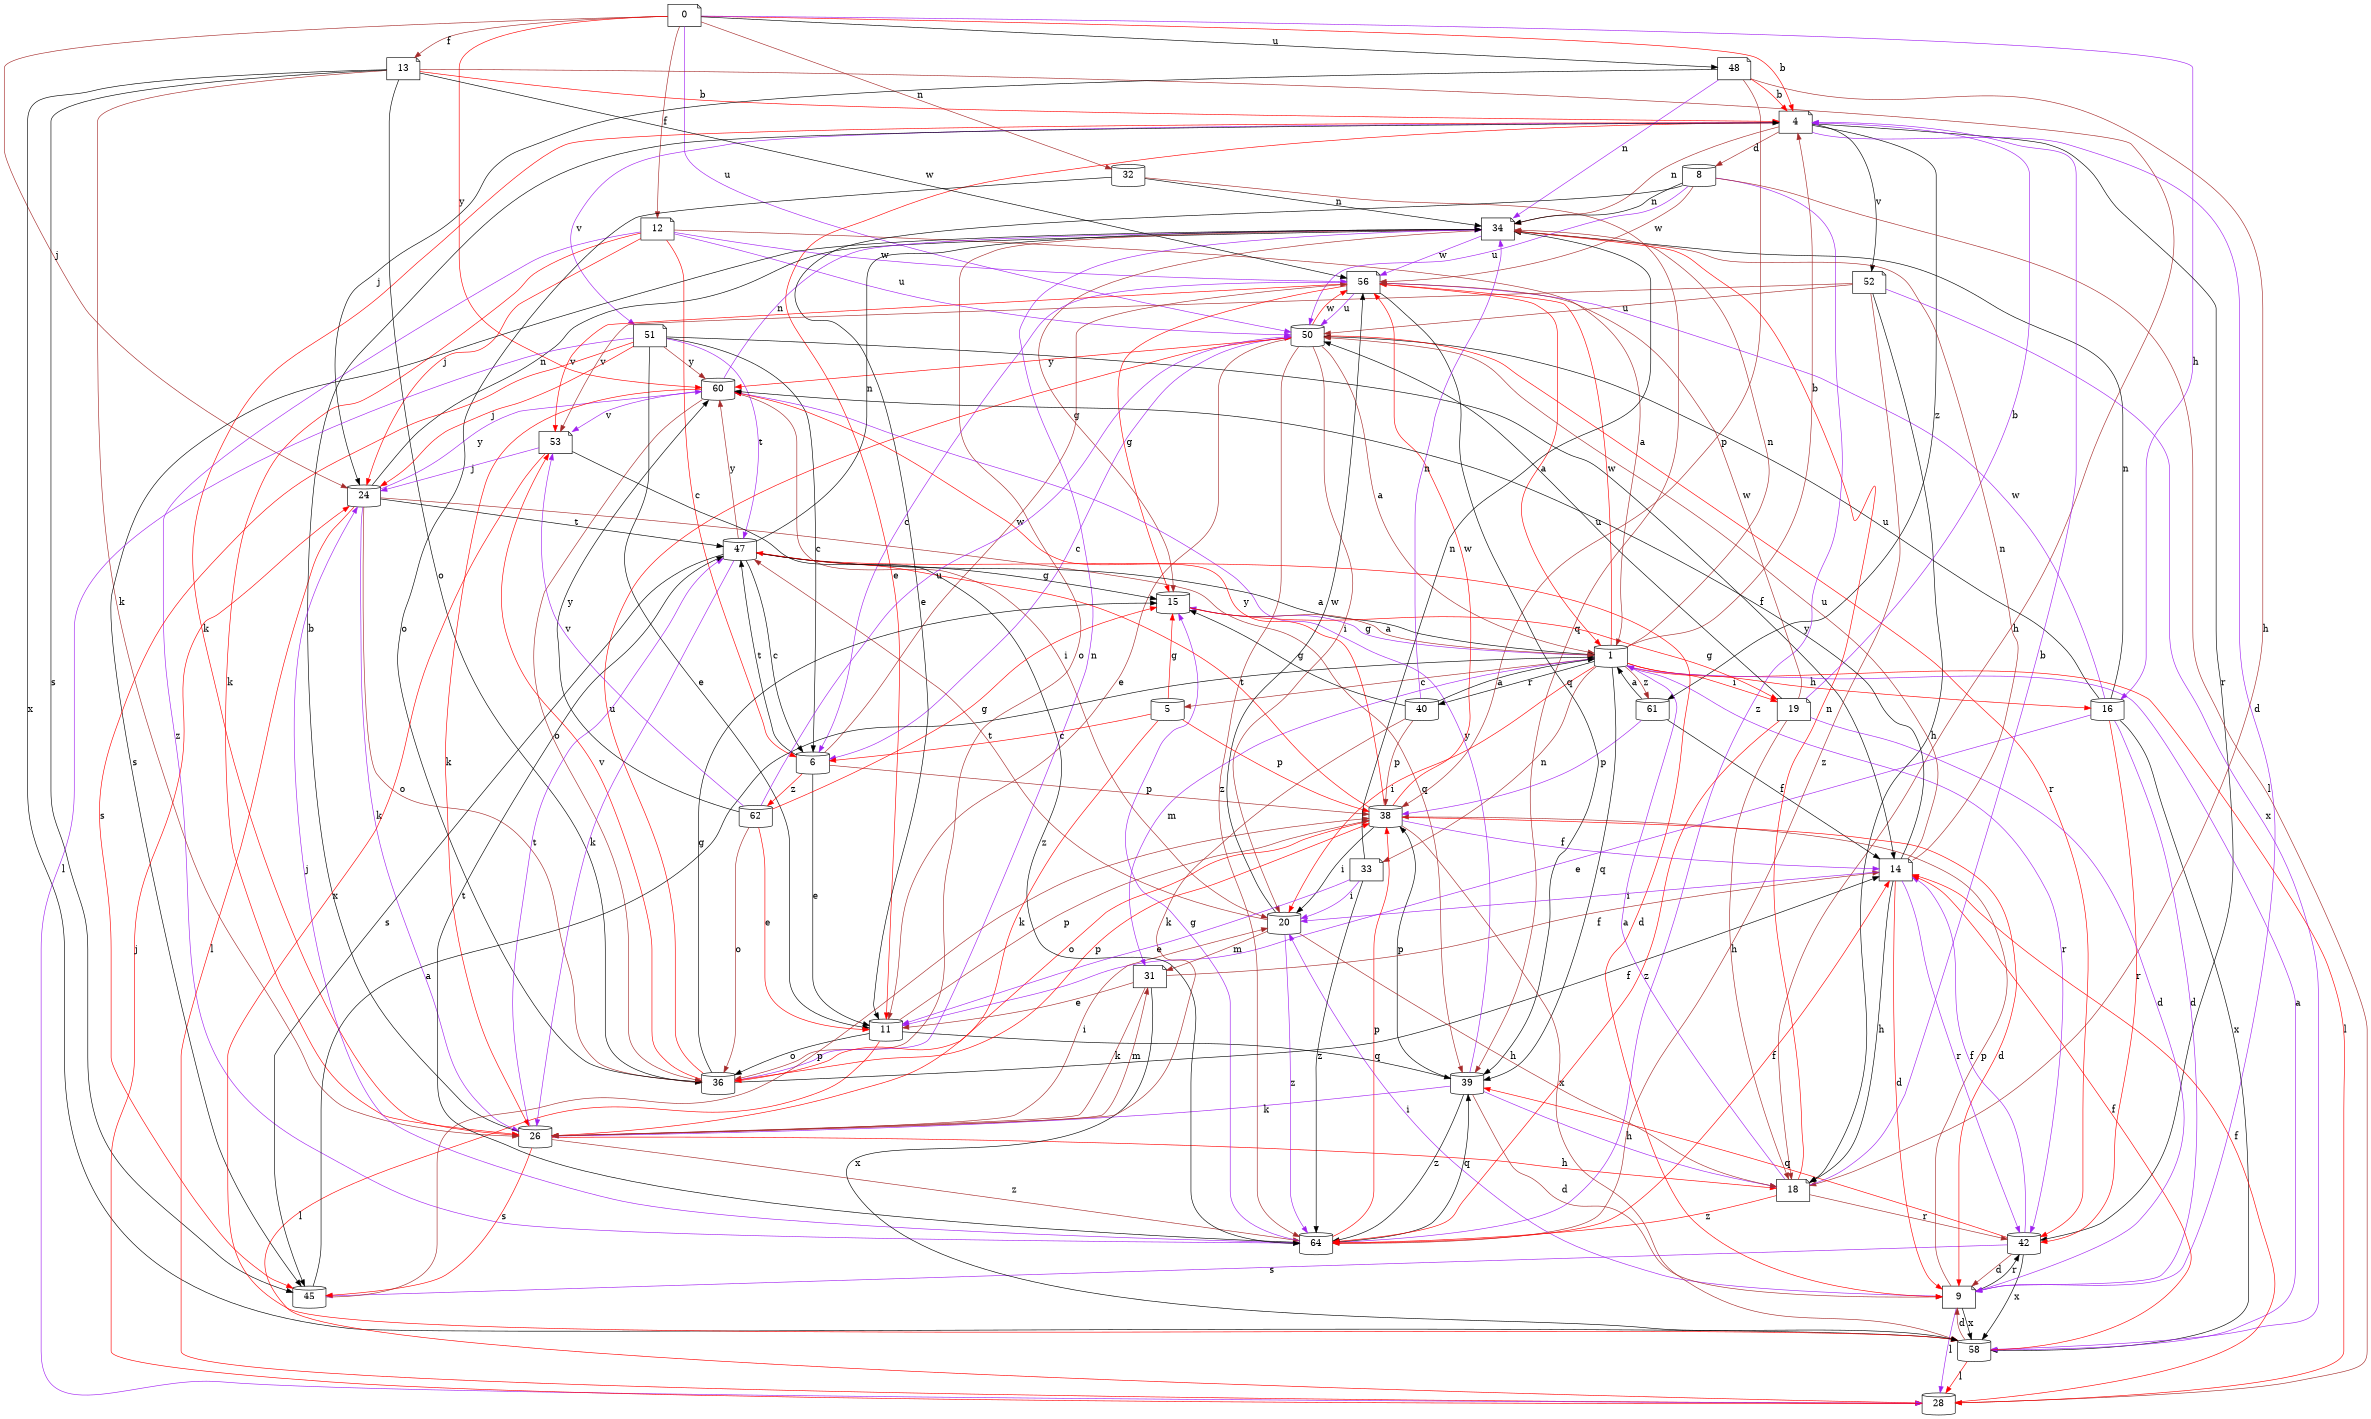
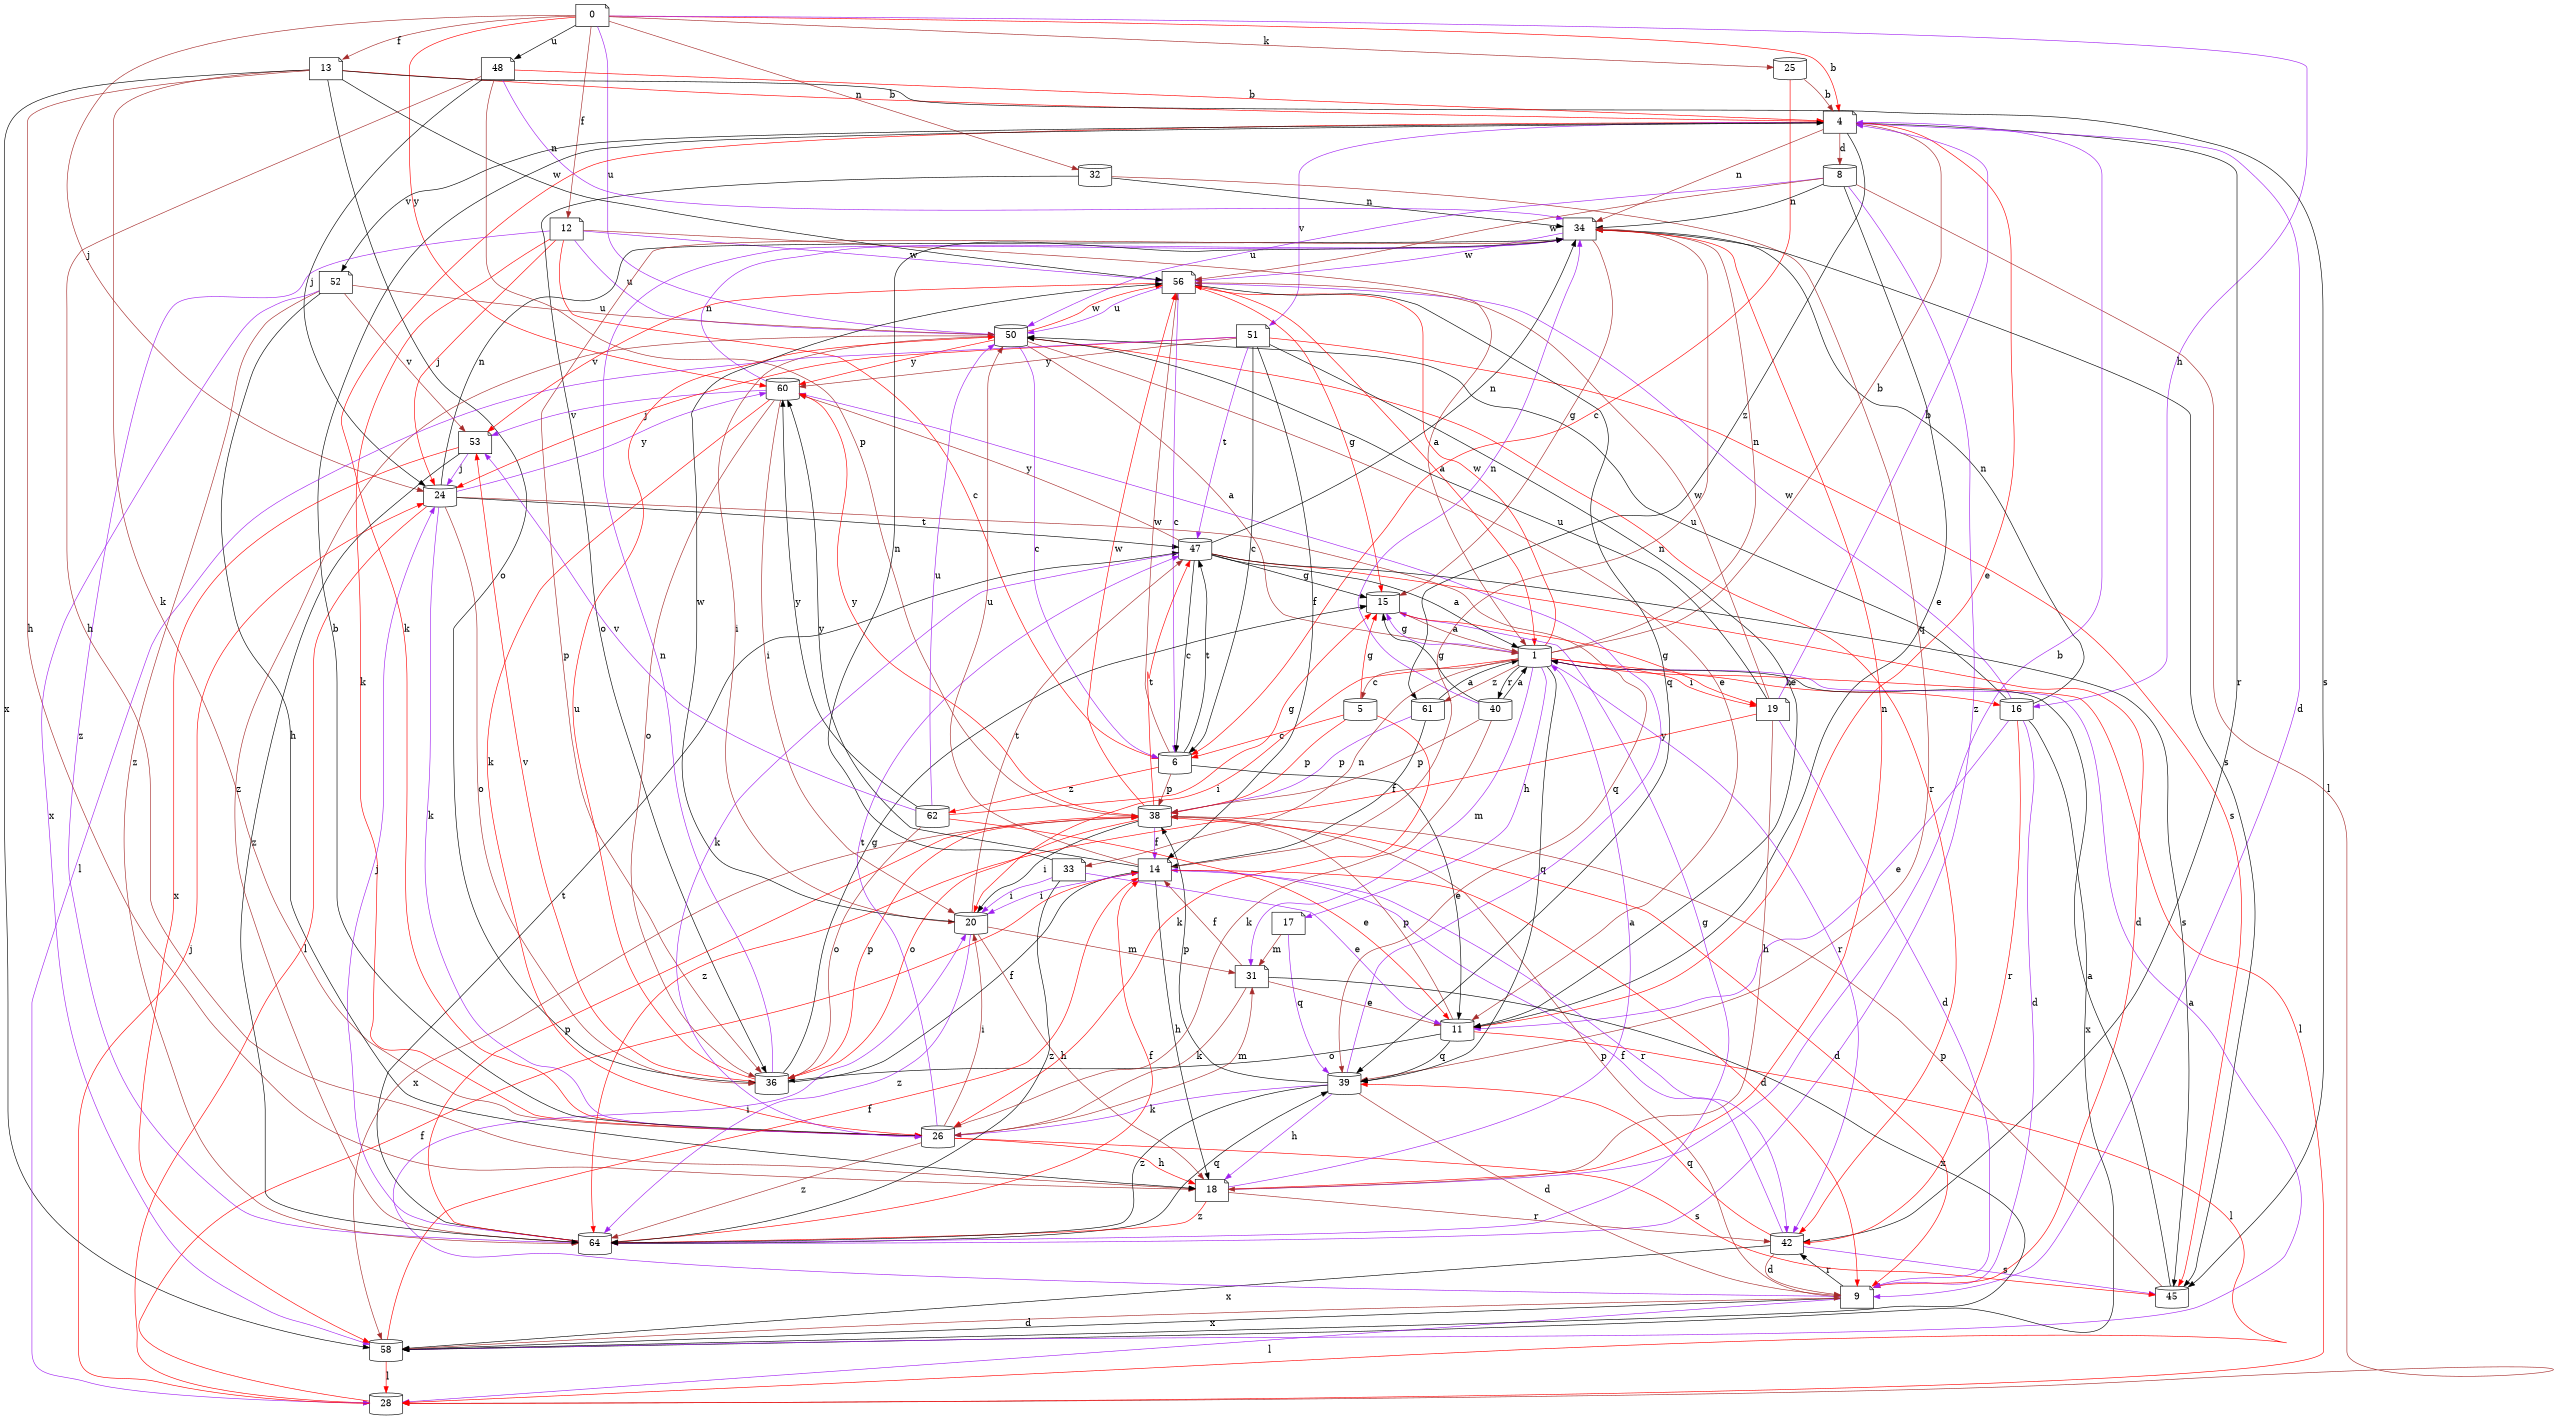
node "25": added
edge "34" -> "36": label "o" -> "p"
node "17": added
